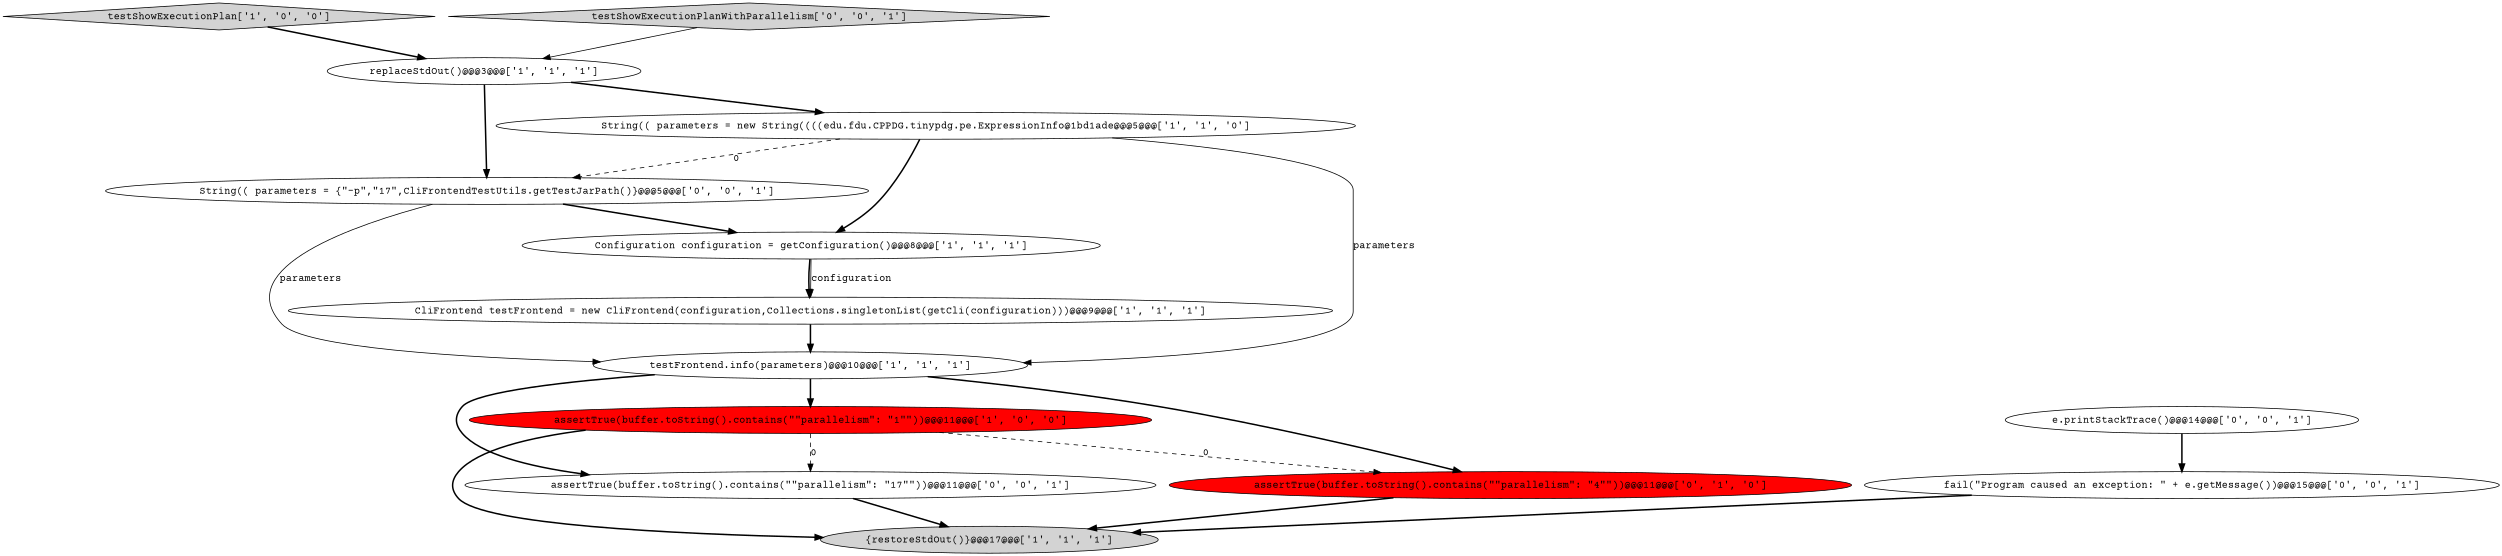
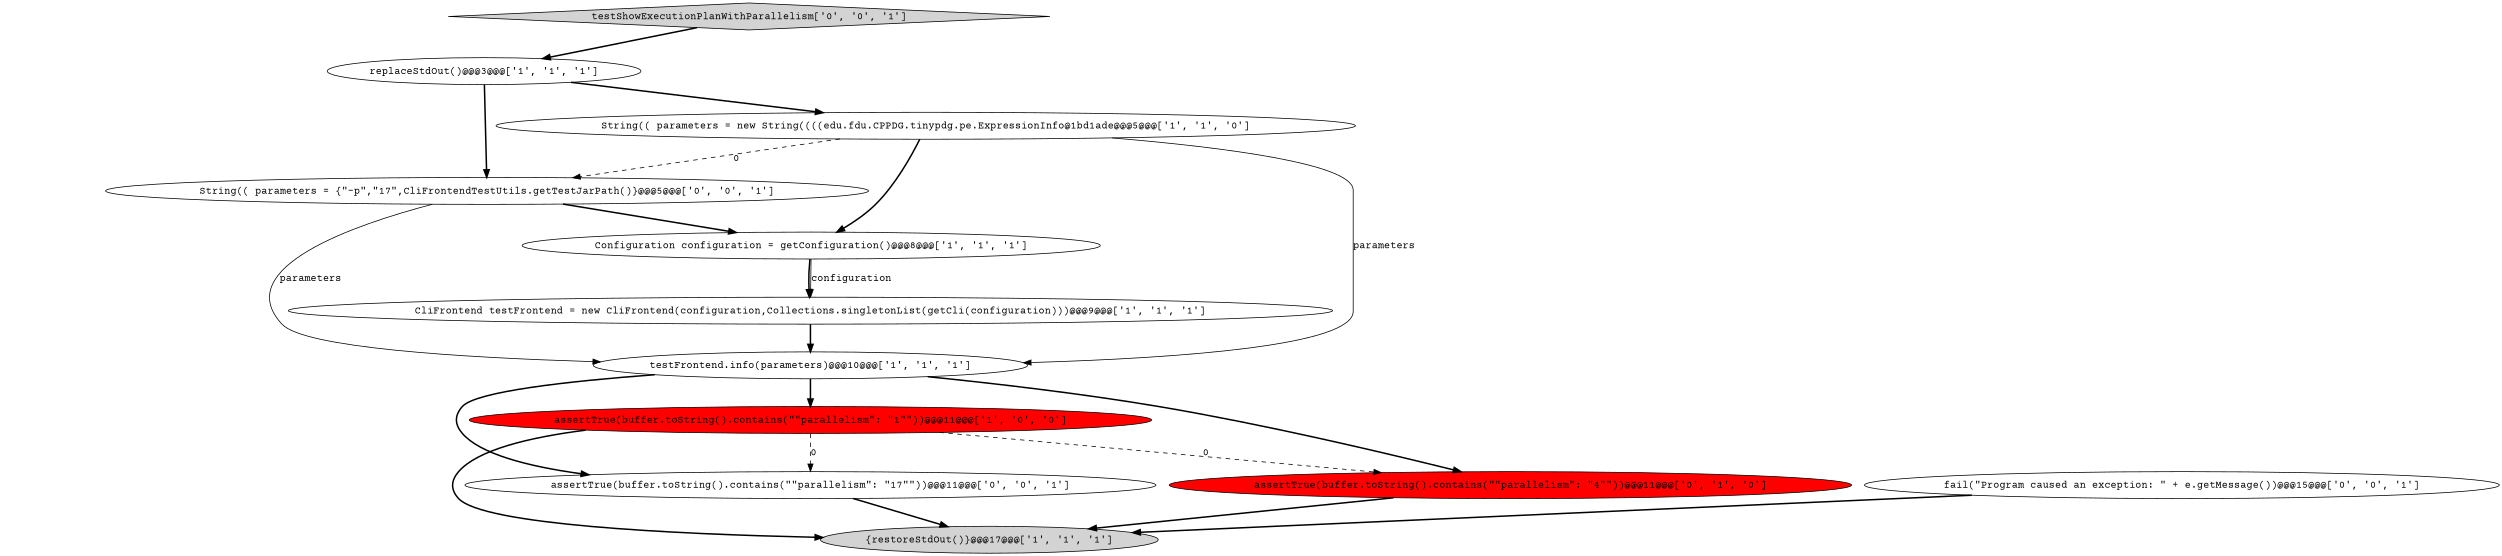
node "testShowExecutionPlan['1', '0', '0']": removed
edge "testShowExecutionPlanWithParallelism['0', '0', '1']" -> "replaceStdOut()@@@3@@@['1', '1', '1']": style solid -> bold
node "e.printStackTrace()@@@14@@@['0', '0', '1']": removed
